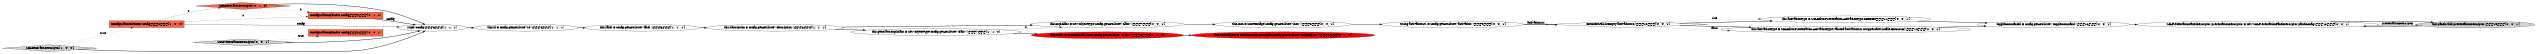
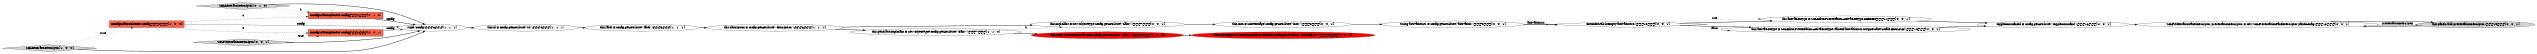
node "SQLGeneratorDescriptor['0', '1', '0']": fillcolor tomato -> lightgray
edge "IConfigurationElement config@@@2@@@['1', '0', '0']" -> "SQLGeneratorDescriptor['0', '1', '0']": now "IConfigurationElement config@@@2@@@['1', '0', '0']" -> "IConfigurationElement config@@@2@@@['0', '0', '1']"
edge "IConfigurationElement config@@@2@@@['0', '0', '1']" -> "super(config)@@@3@@@['1', '1', '1']": added, label "config"
